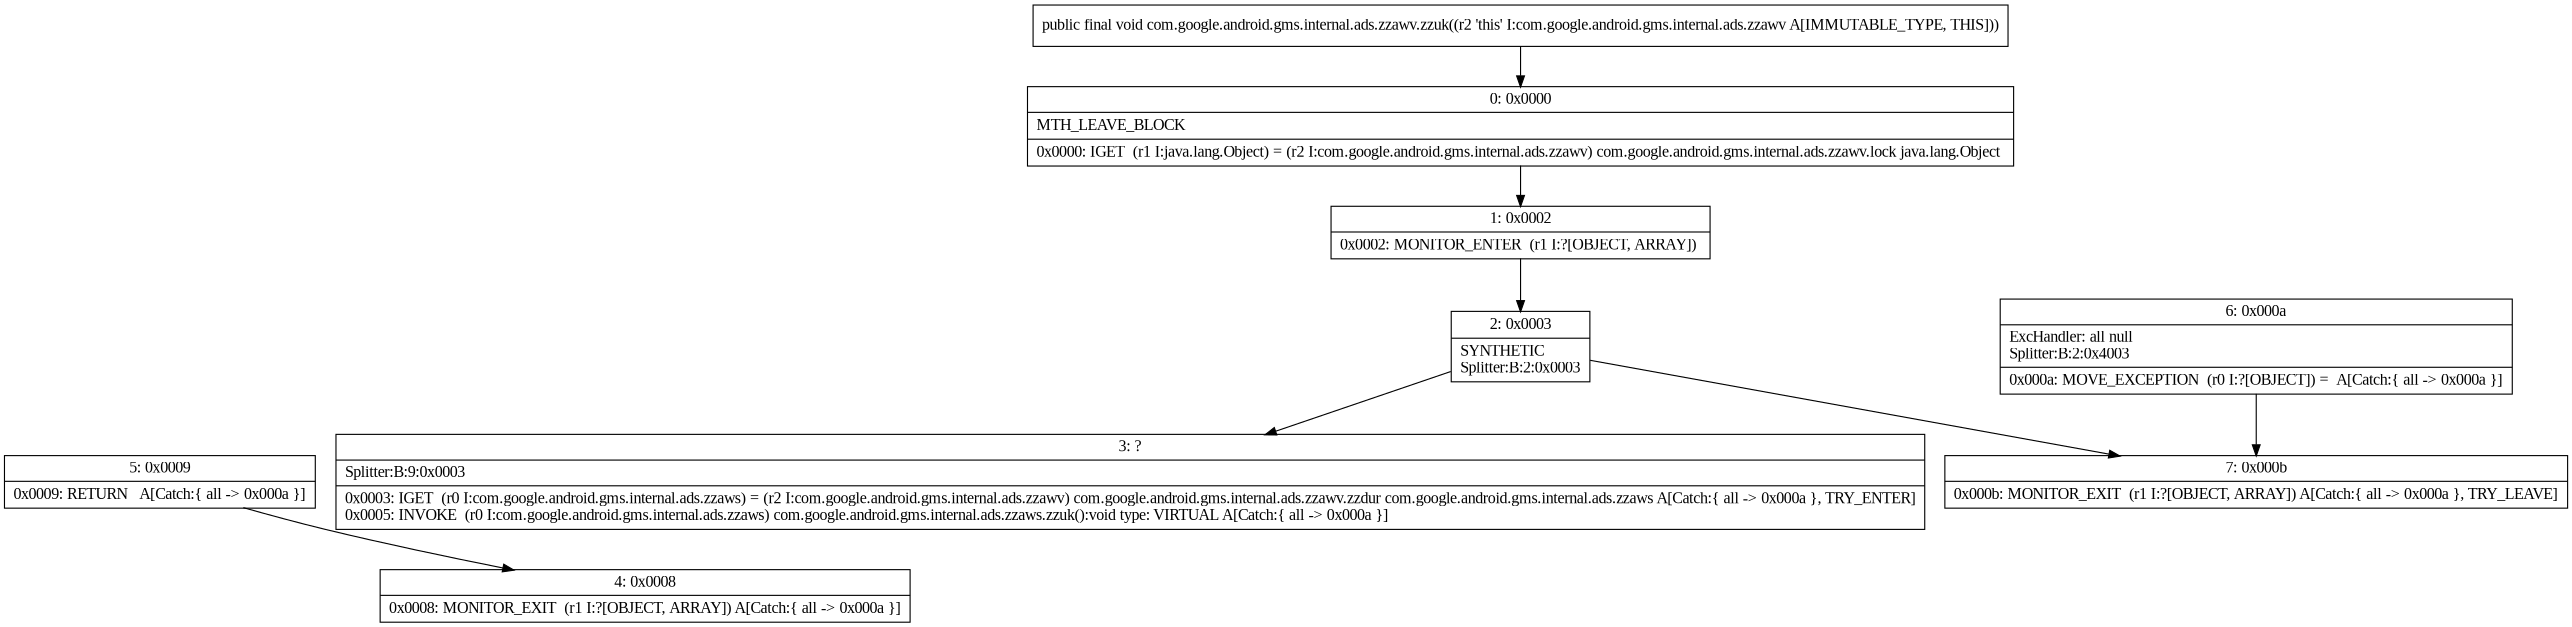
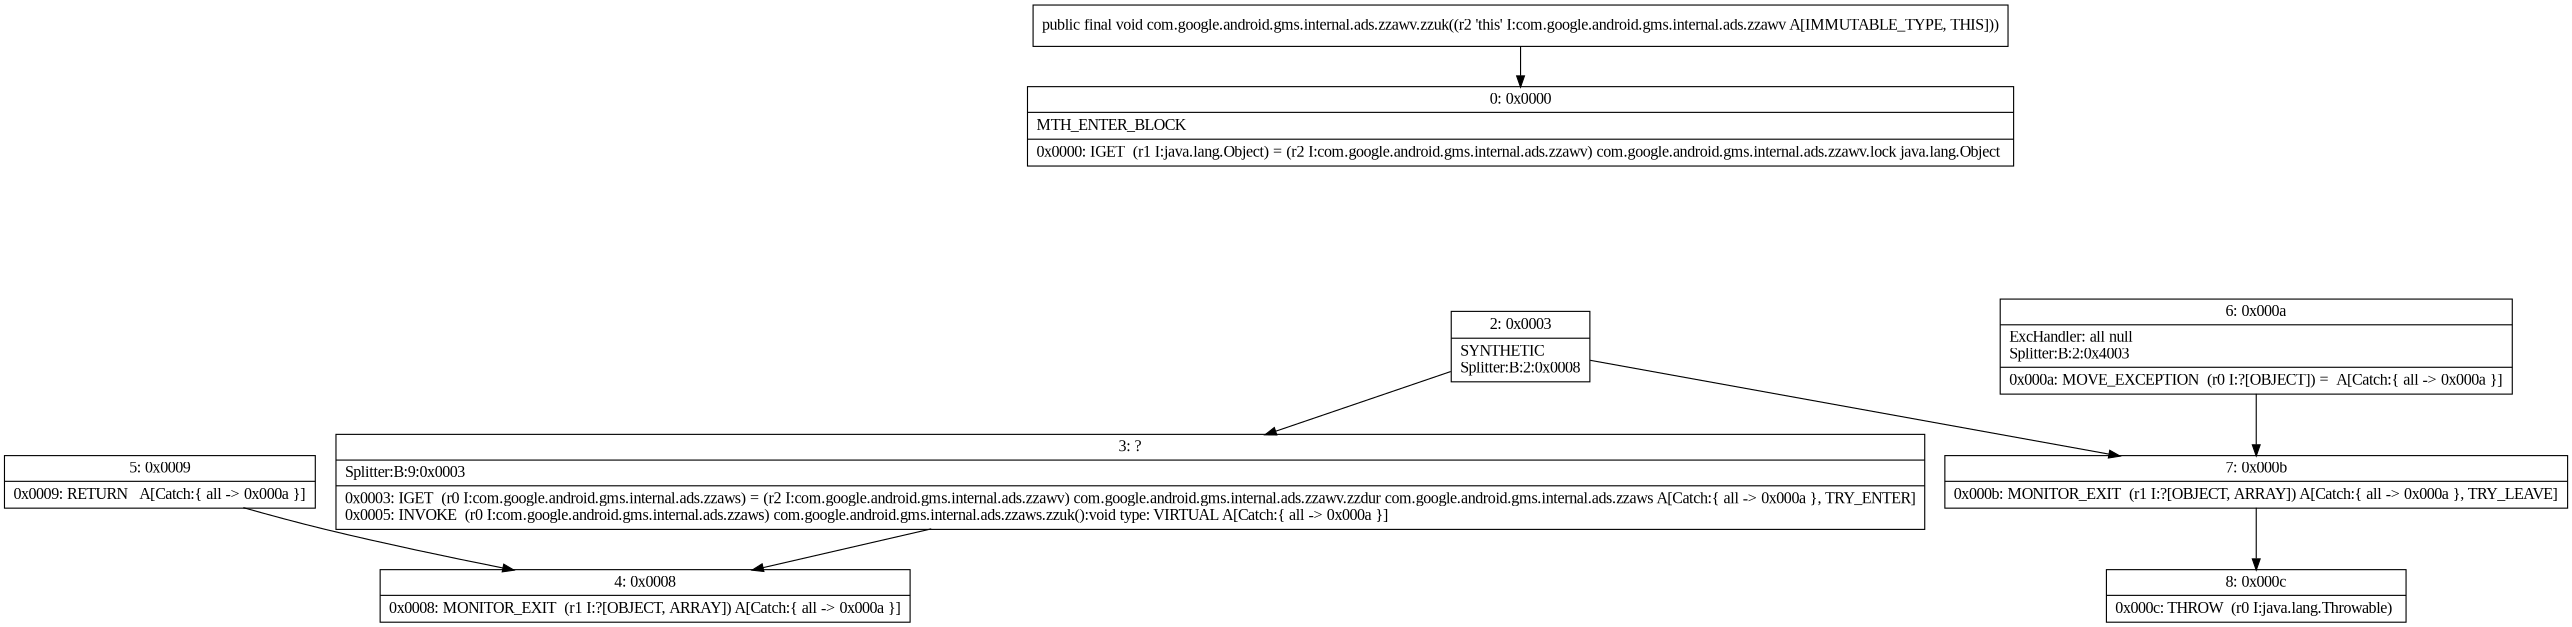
node "0: 0x0000": text "MTH_LEAVE_BLOCK" -> "MTH_ENTER_BLOCK"
node "1: 0x0002": removed
node "2: 0x0003": text "Splitter:B:2:0x0003" -> "Splitter:B:2:0x0008"
edge "3: ?" -> "4: 0x0008": added
node "8: 0x000c": added
